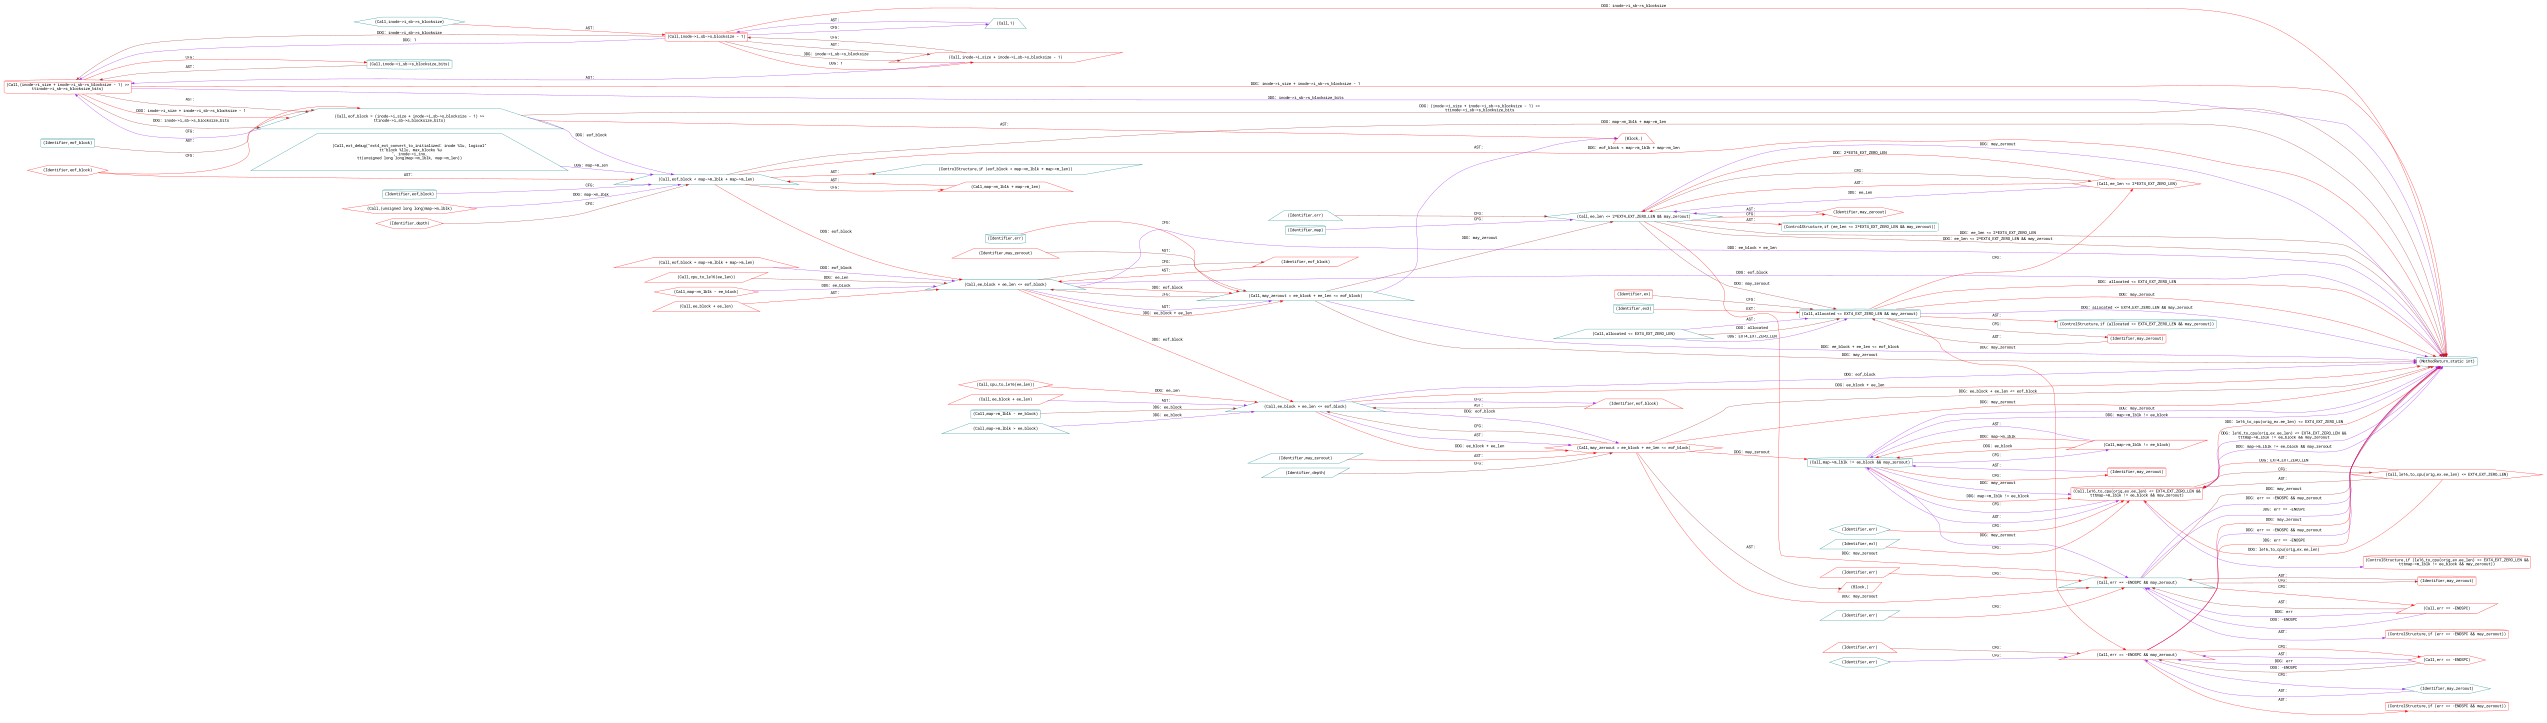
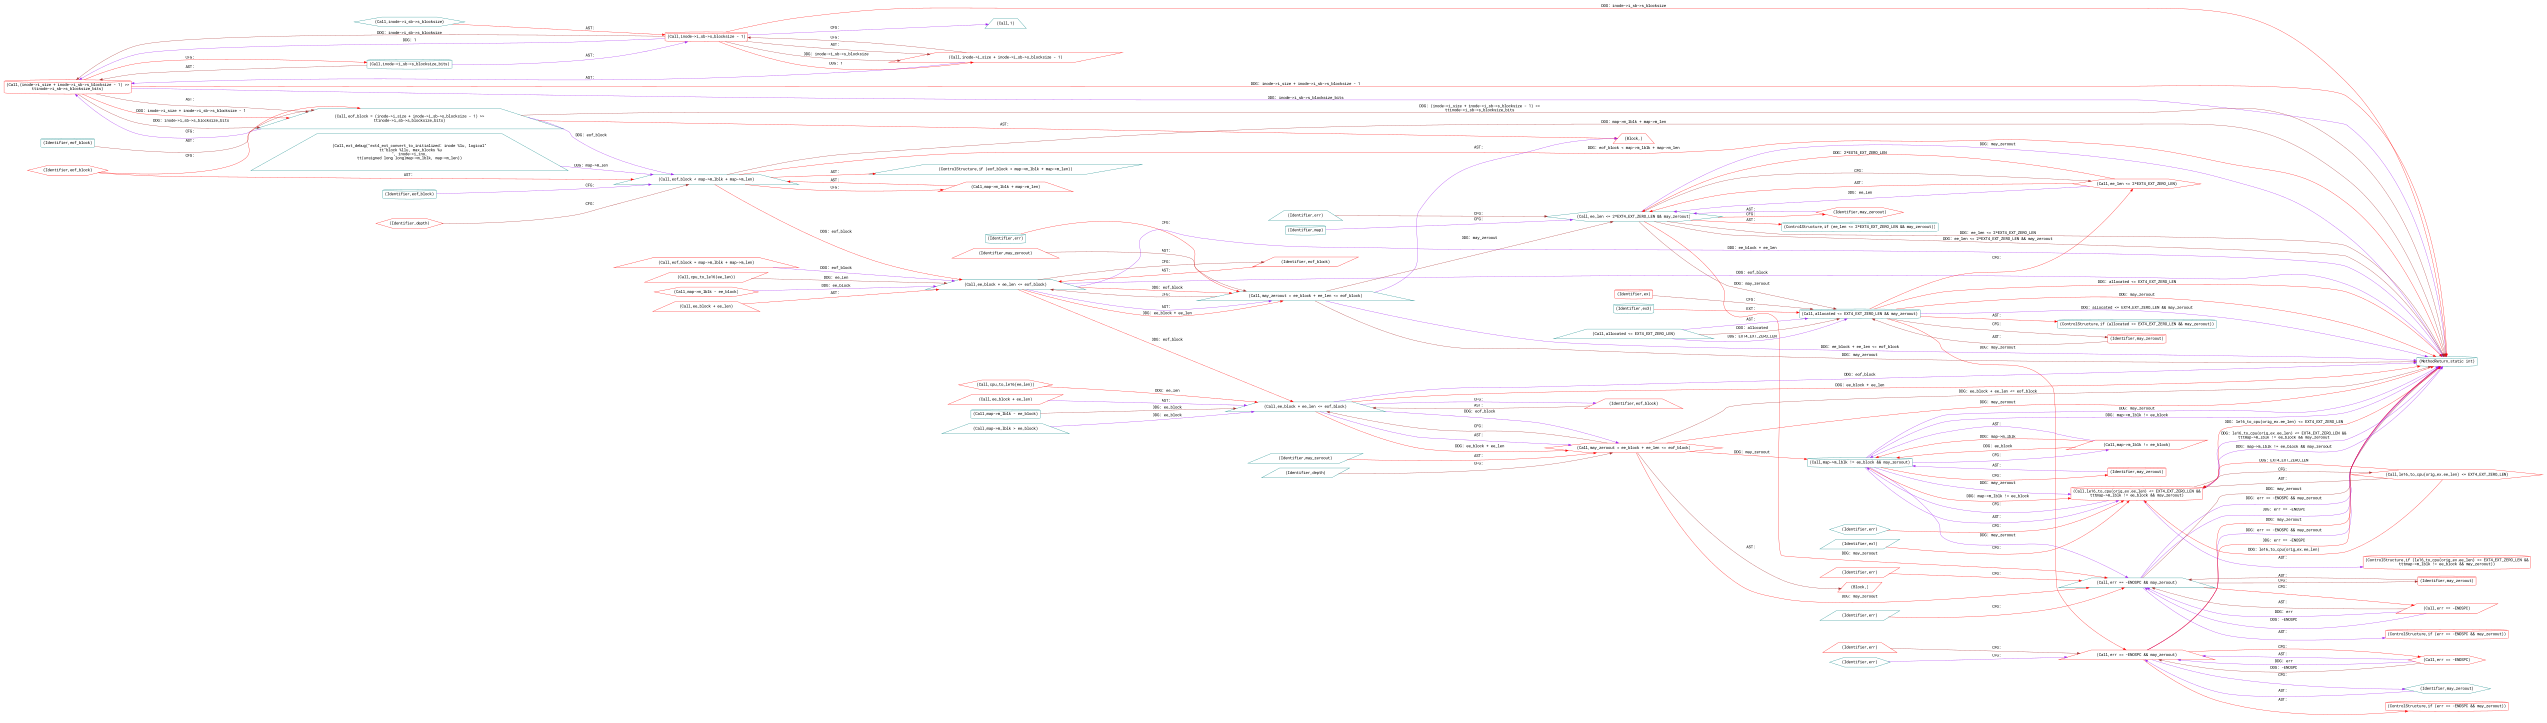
edge "(Call,1)" -> "(Call,inode->i_sb->s_blocksize - 1)": now "(Call,inode->i_sb->s_blocksize_bits)" -> "(Call,inode->i_sb->s_blocksize - 1)"
node "(Call,(unsigned long long)map->m_lblk)": removed
